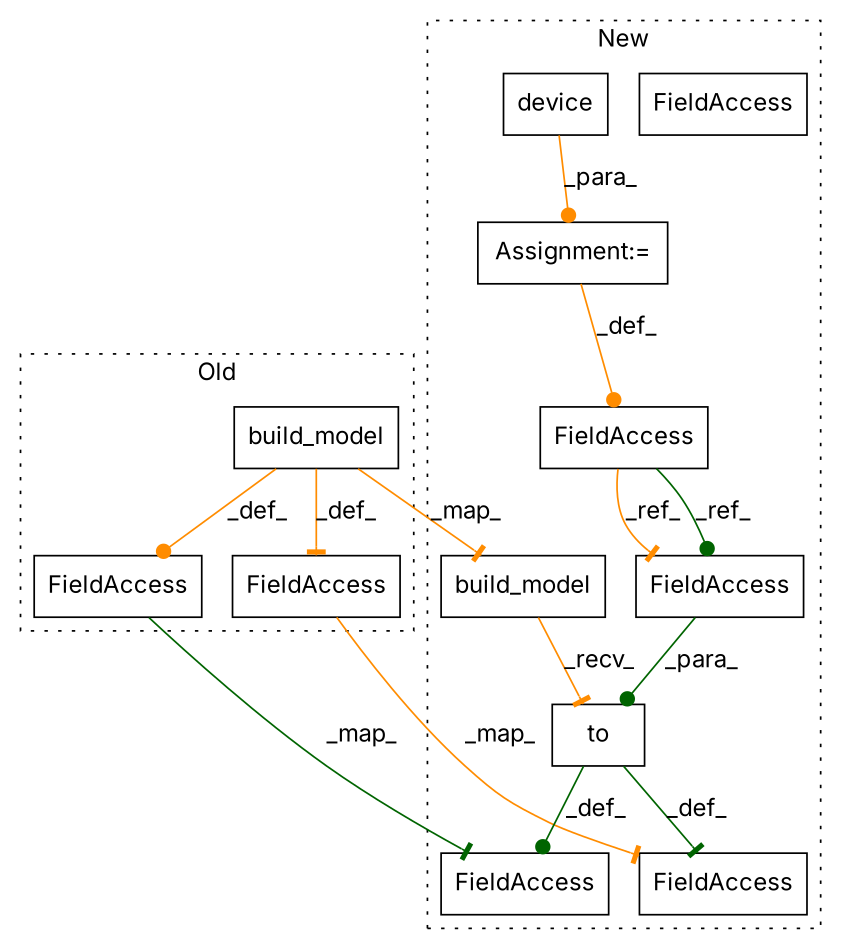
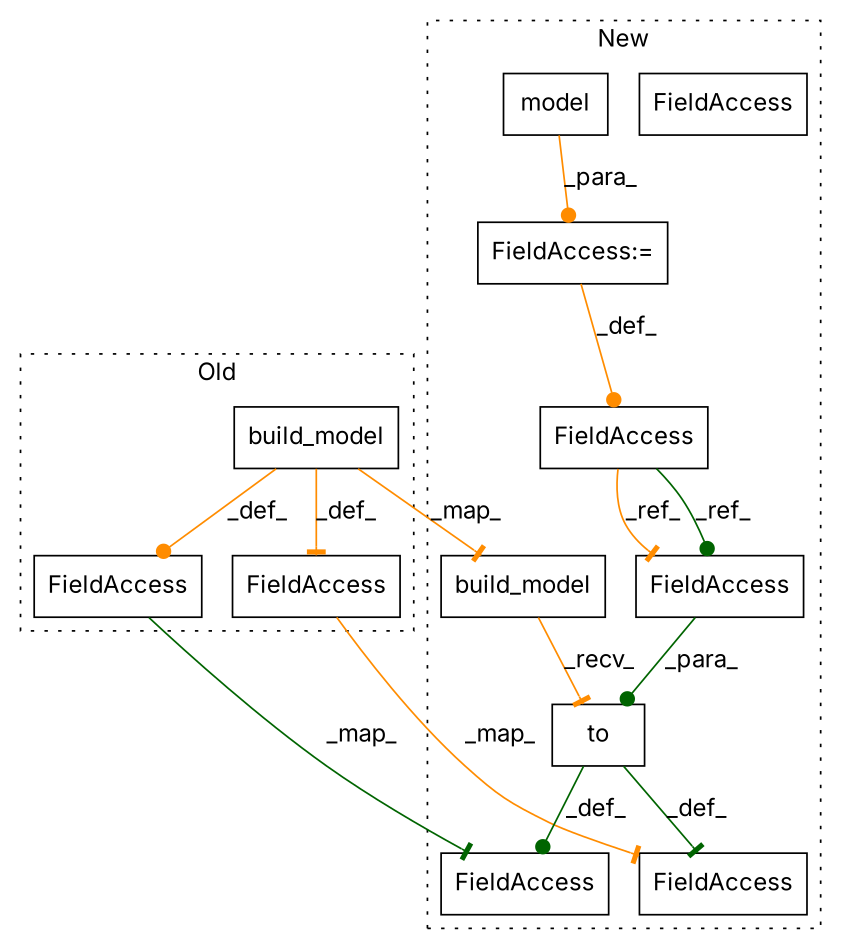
node "device": label "device" -> "model"
node "Assignment:=": label "Assignment:=" -> "FieldAccess:="
